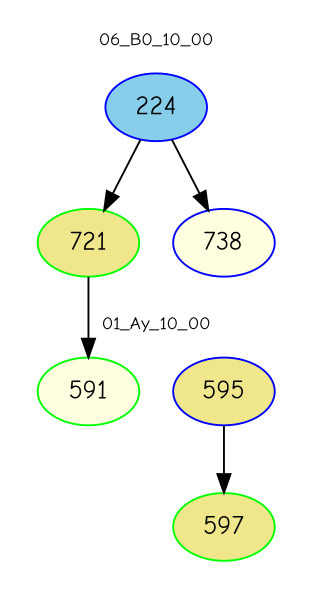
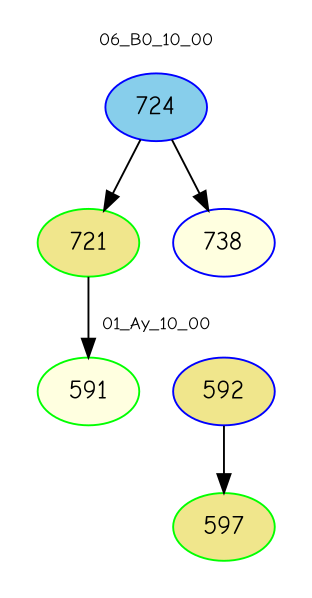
node "224": label "224" -> "724"
node "595": label "595" -> "592"
